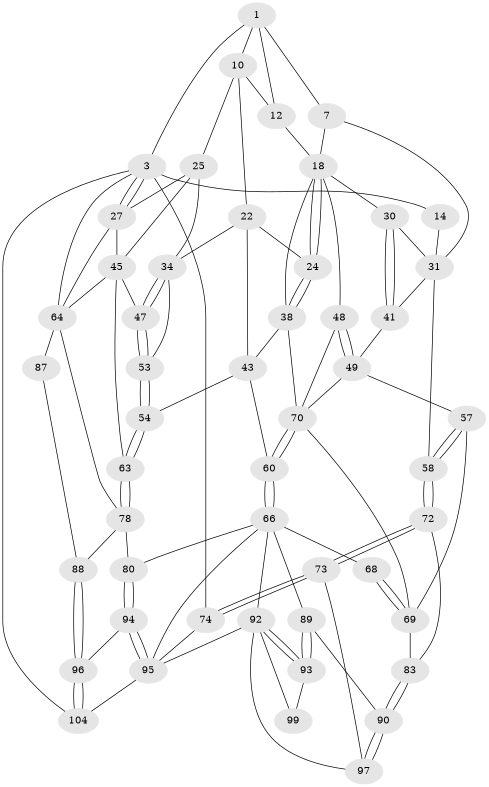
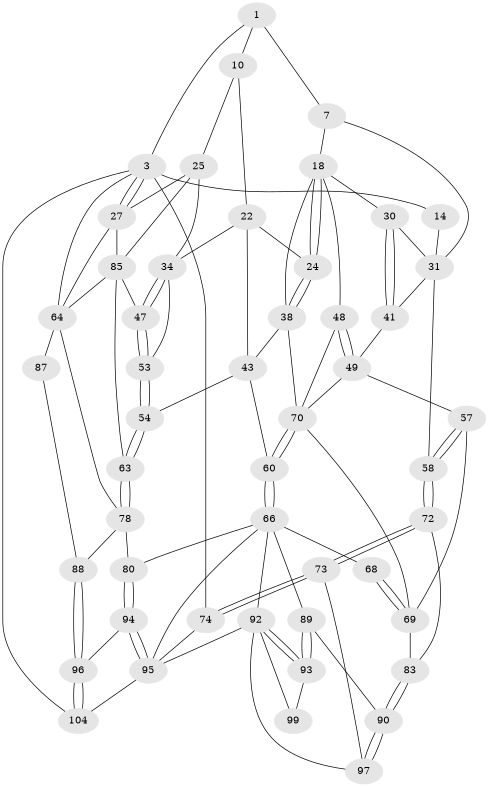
node "12": removed
node "45": label "45" -> "85"
